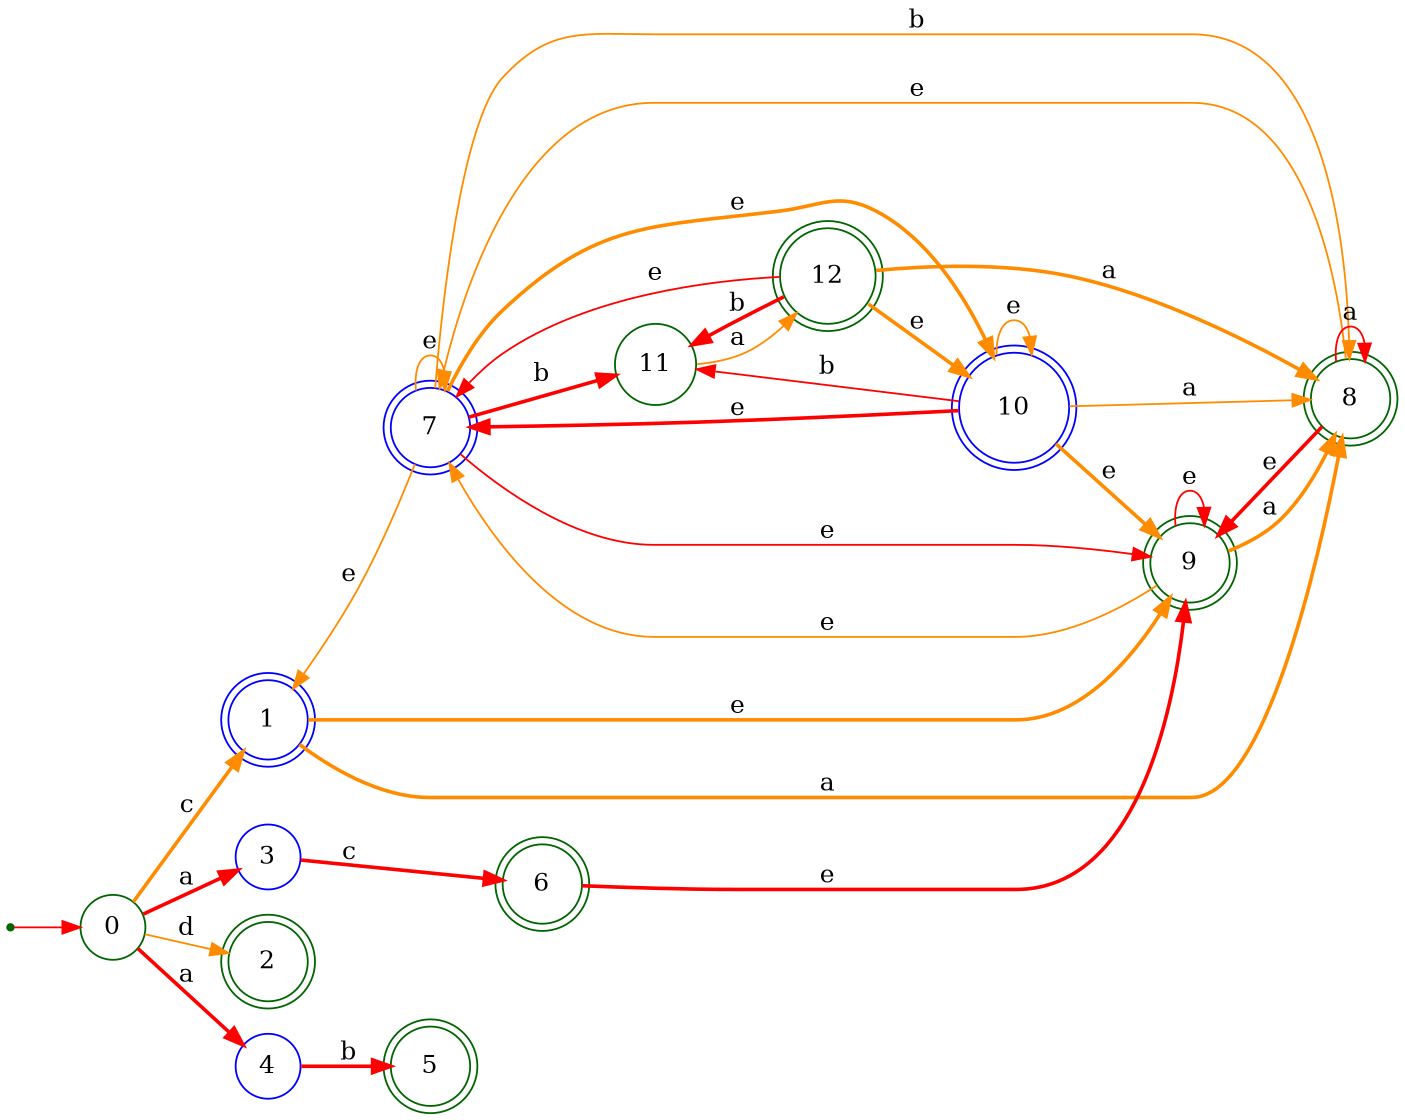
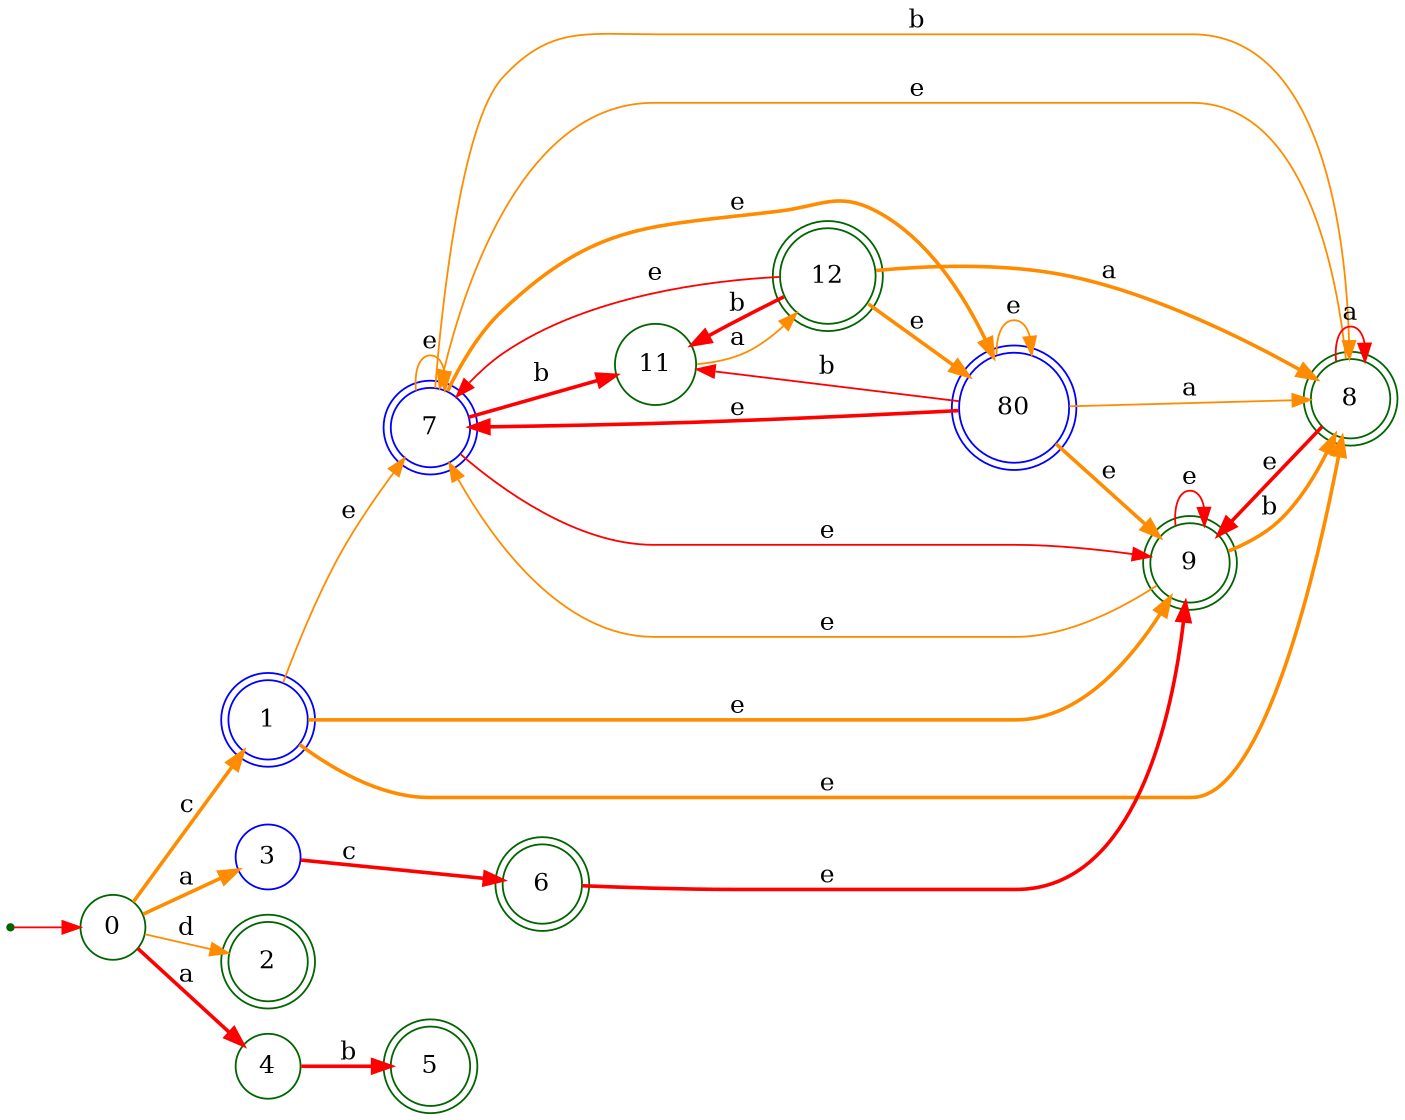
node "10": label "10" -> "80"
edge "9" -> "8": label "a" -> "b"
edge "7" -> "1": reversed
edge "1" -> "8": label "a" -> "e"
edge "0" -> "3": color red -> darkorange
node "4": color blue -> darkgreen
